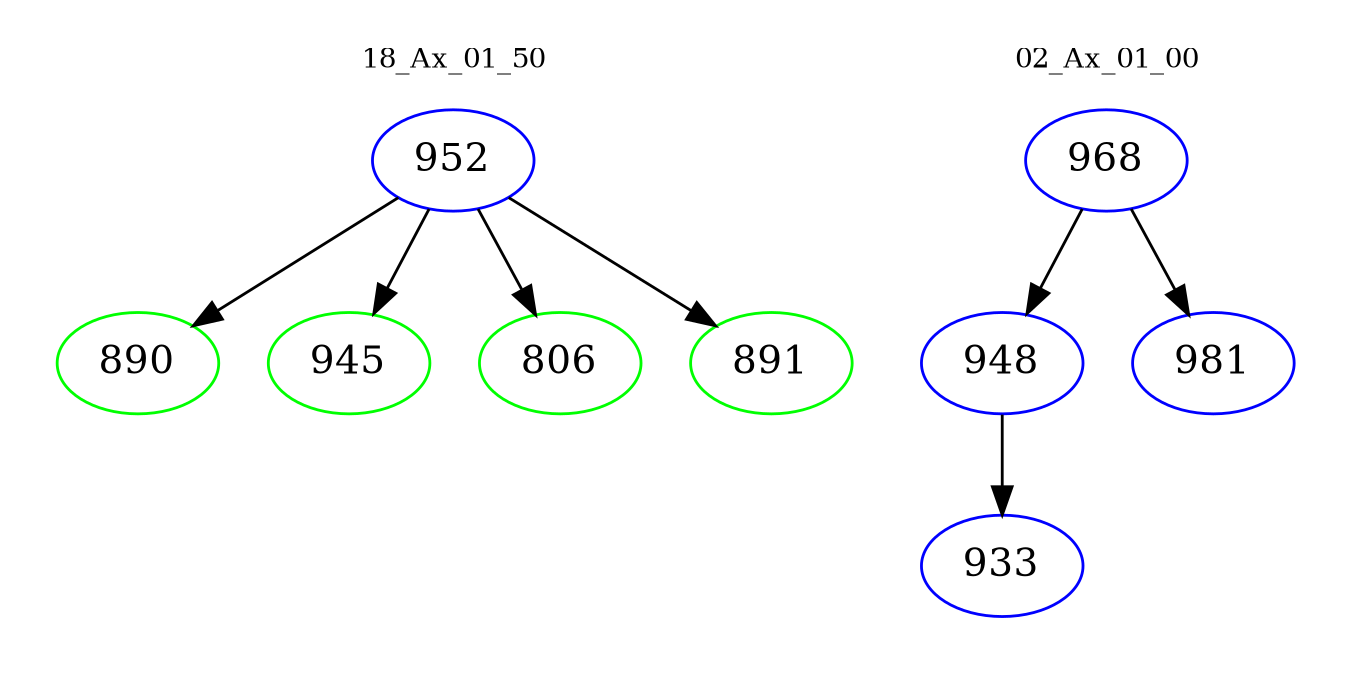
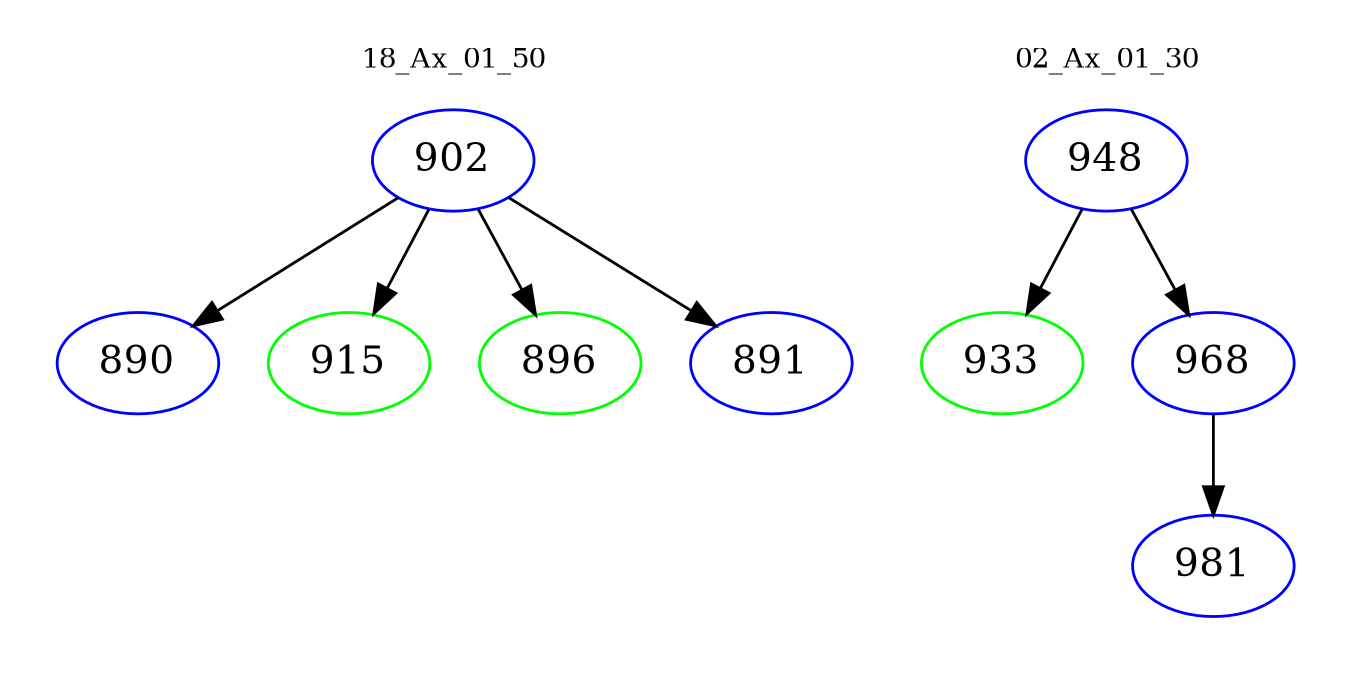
cluster "02_Ax_01_00": label "02_Ax_01_00" -> "02_Ax_01_30"
node "952": label "952" -> "902"
edge "968" -> "948": reversed
node "890": color green -> blue
node "945": label "945" -> "915"
node "806": label "806" -> "896"
node "891": color green -> blue
node "933": color blue -> green
